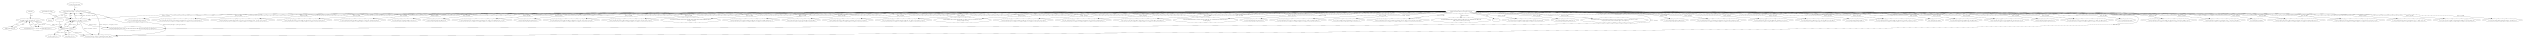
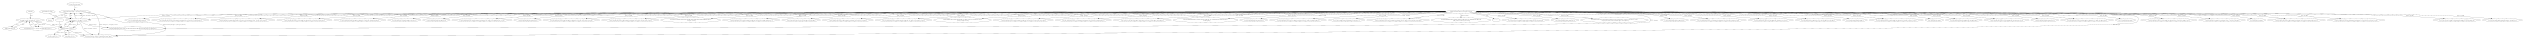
node "(Call,WriteBlob(image,4,(unsigned char *) pdb_info.id))": removed
